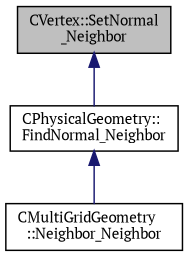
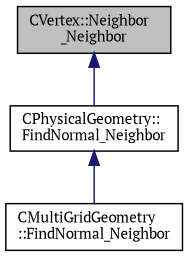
node "CVertex::SetNormal _Neighbor": label "CVertex::SetNormal _Neighbor" -> "CVertex::Neighbor _Neighbor"
node "CMultiGridGeometry ::Neighbor_Neighbor": label "CMultiGridGeometry ::Neighbor_Neighbor" -> "CMultiGridGeometry ::FindNormal_Neighbor"
